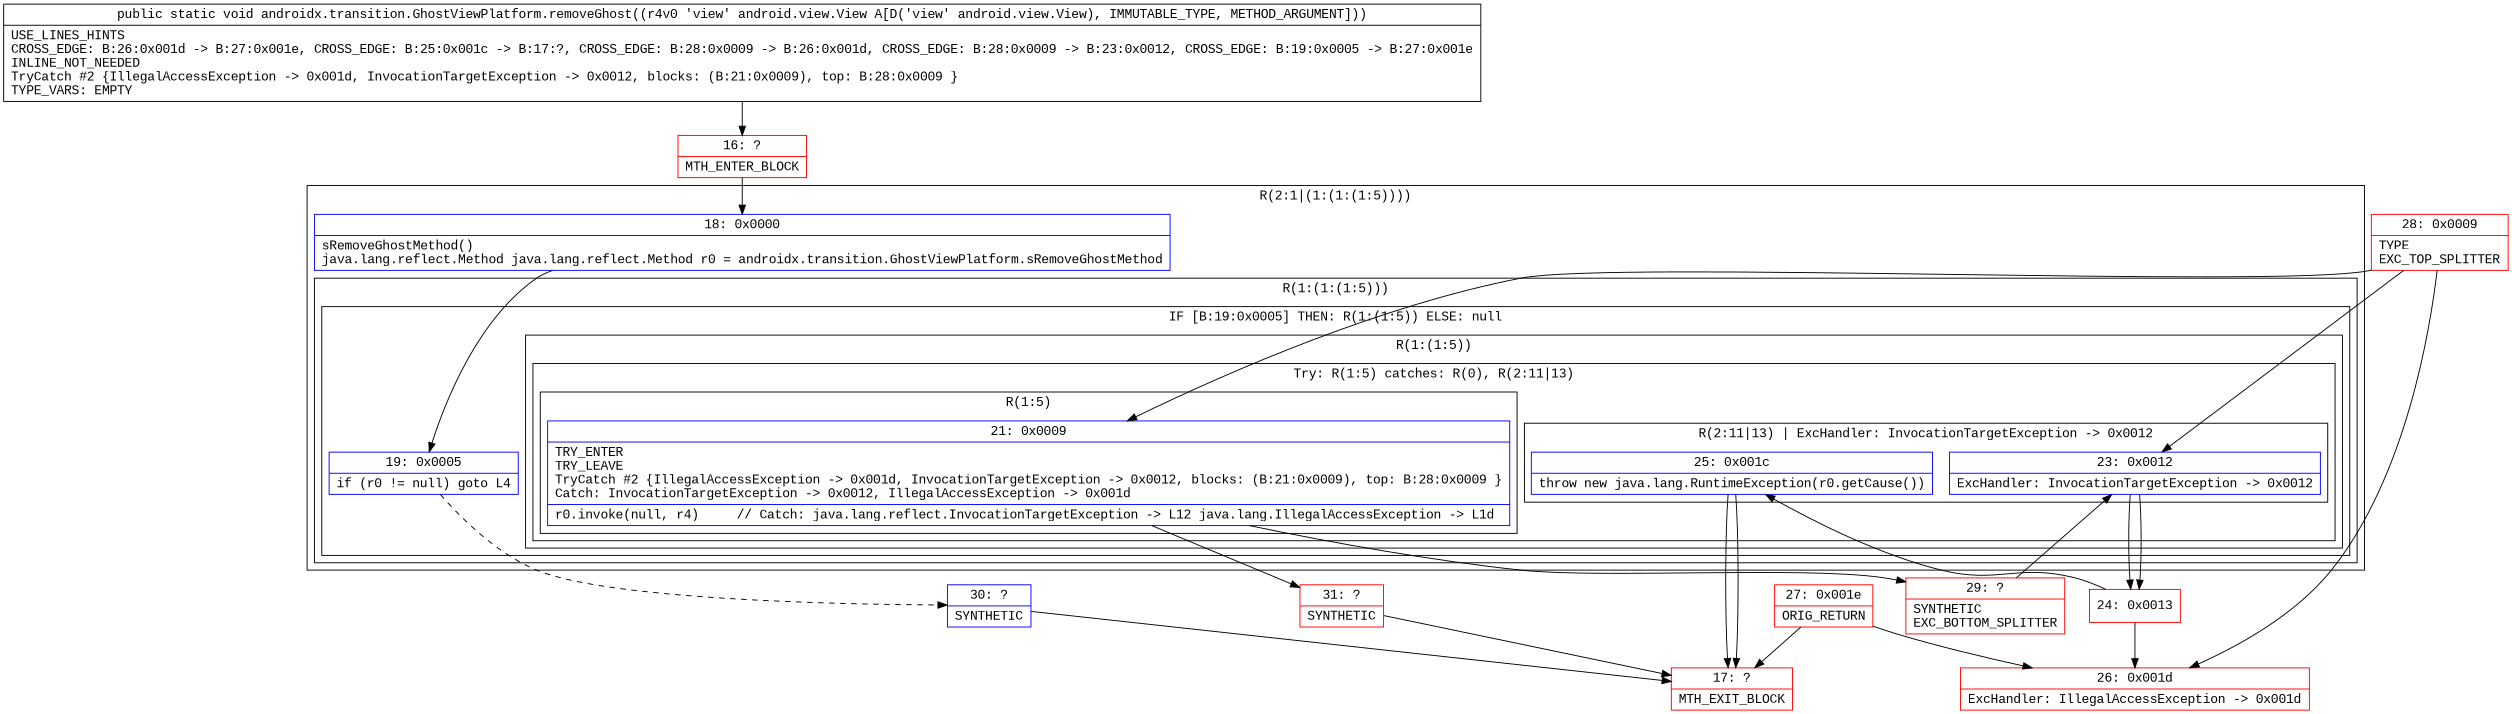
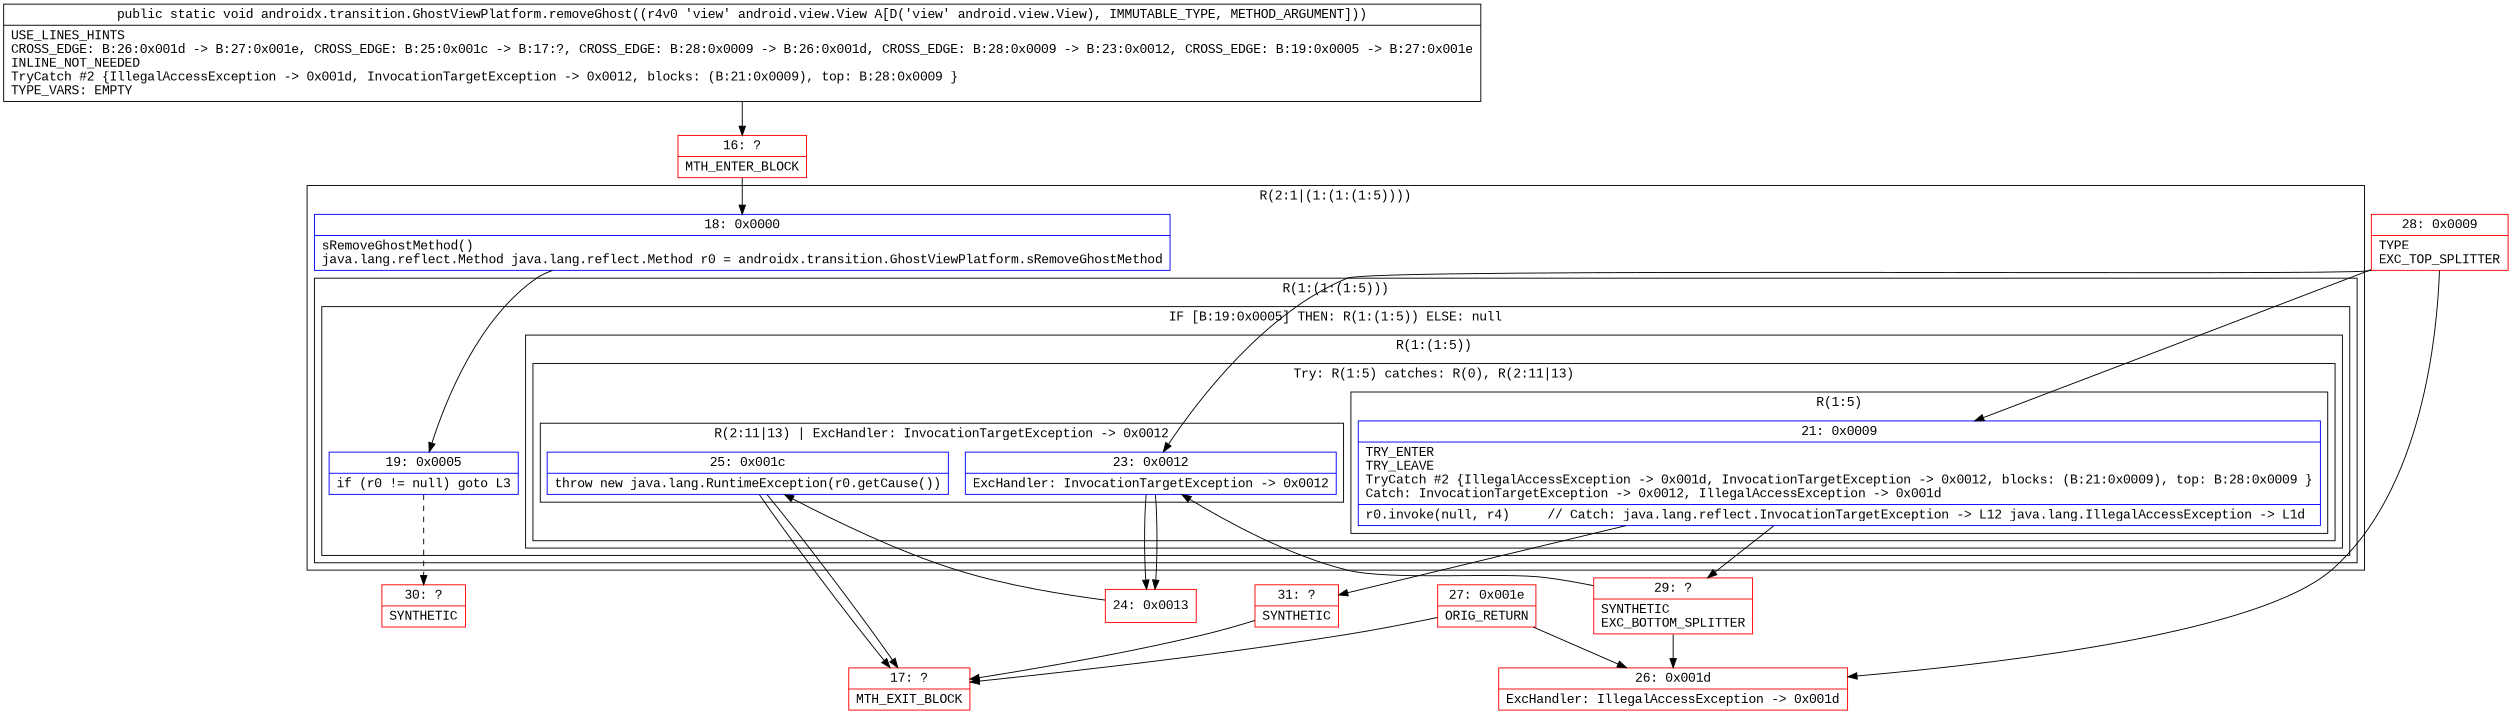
node "19: 0x0005": text "if (r0 != null) goto L4" -> "if (r0 != null) goto L3"
node "30: ?": color blue -> red
edge "24: 0x0013" -> "26: 0x001d": now "29: ?" -> "26: 0x001d"
edge "30: ?" -> "17: ?": removed
